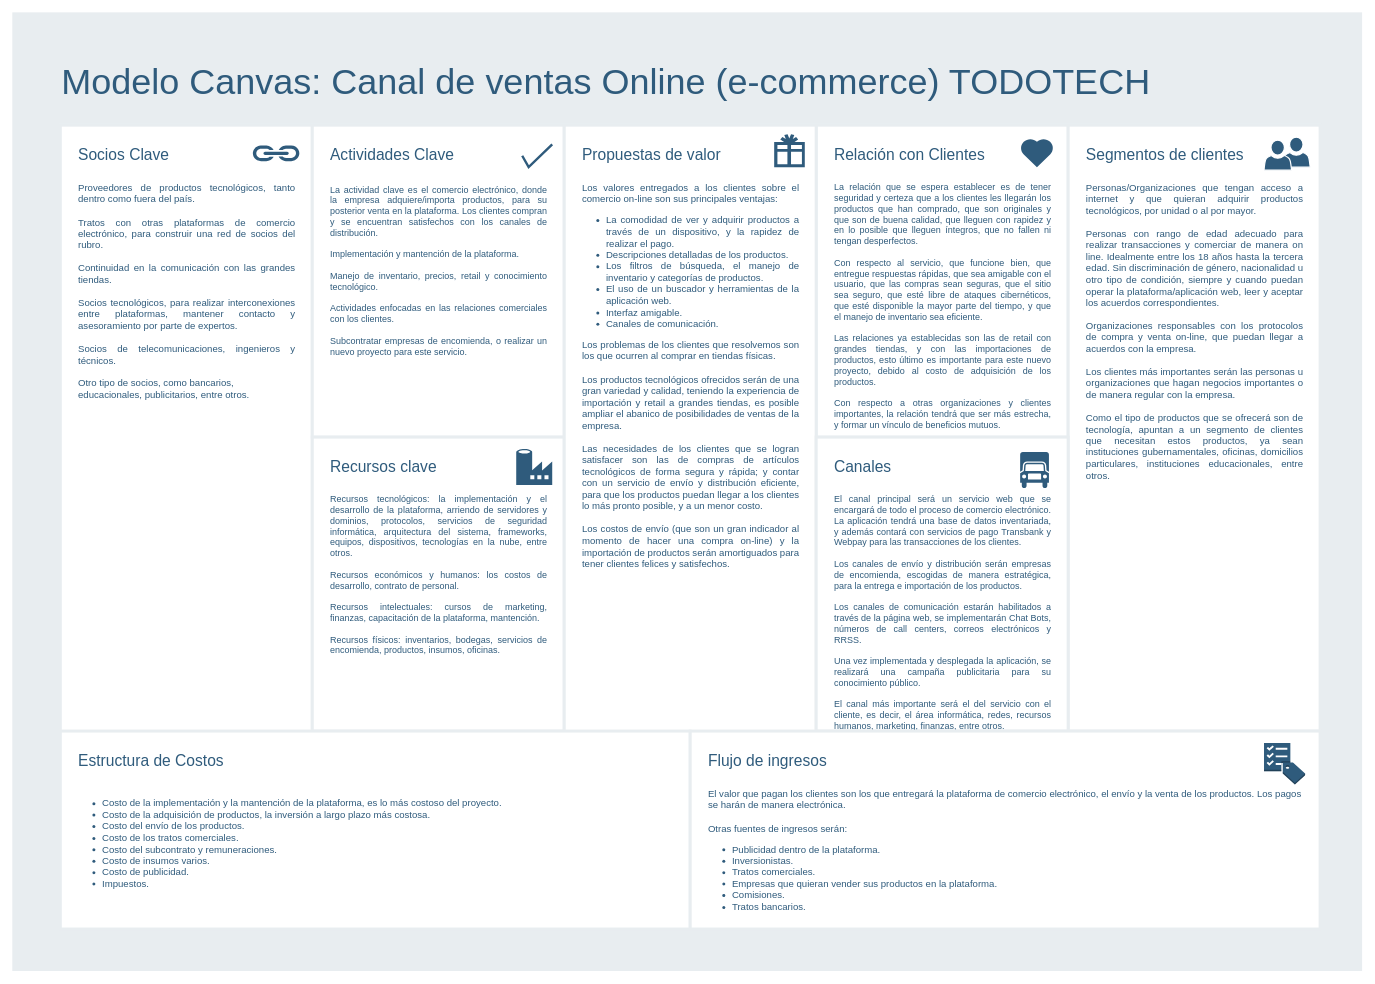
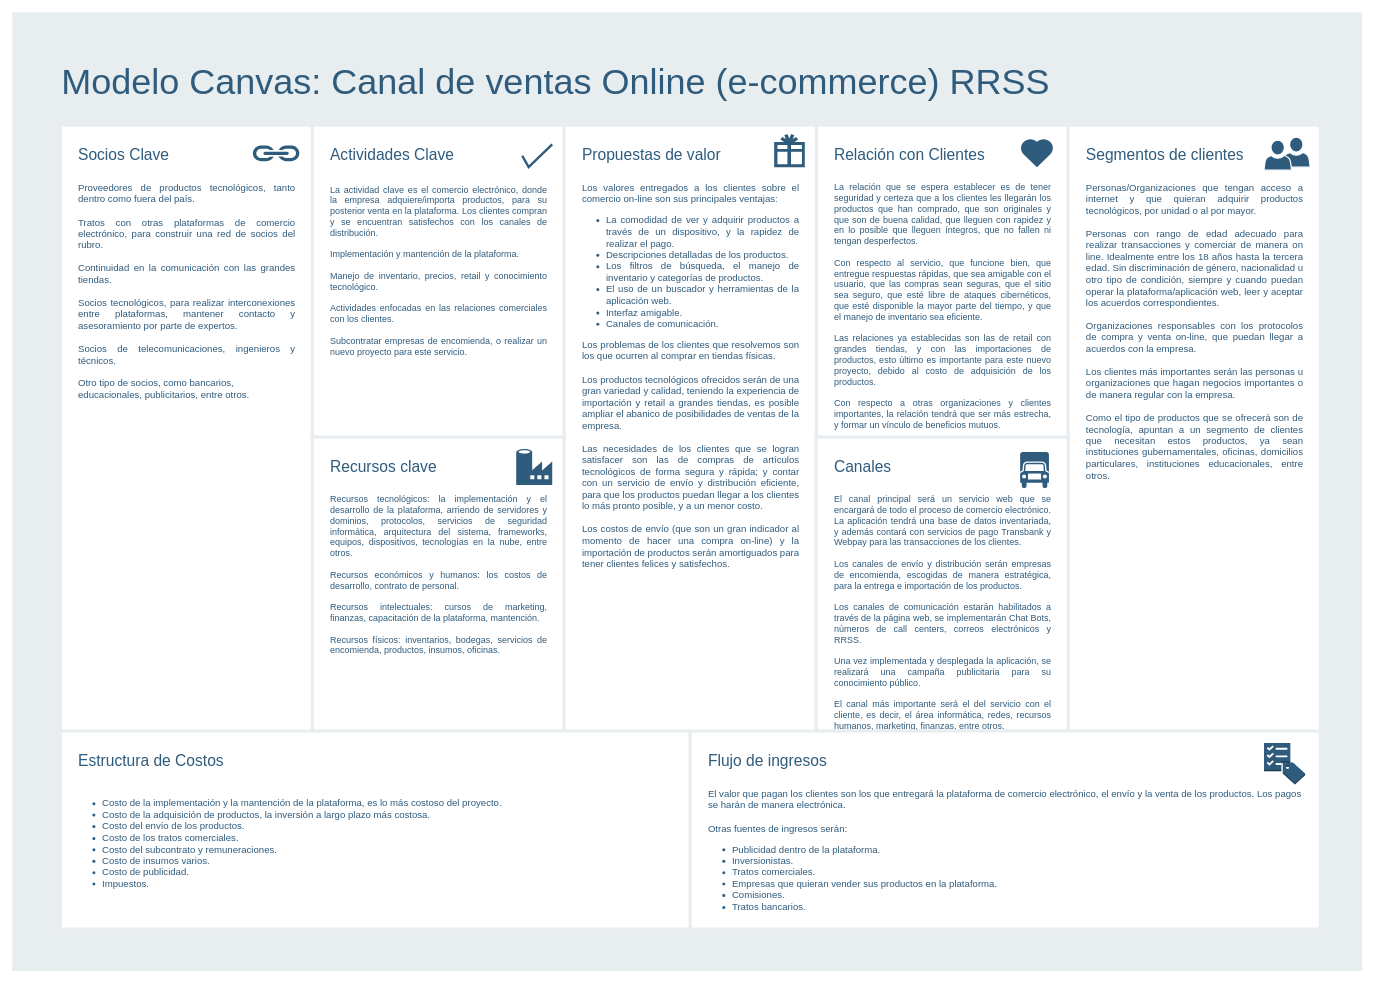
node "Modelo Canvas: Canal de ventas Online (e-commerce) TODOTECH": label "Modelo Canvas: Canal de ventas Online (e-commerce) TODOTECH" -> "Modelo Canvas: Canal de ventas Online (e-commerce) RRSS"
